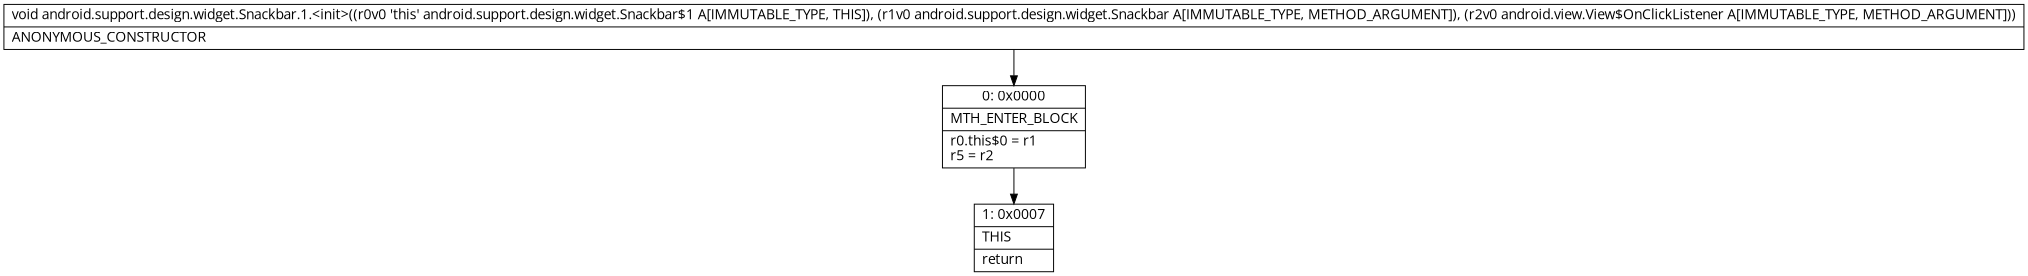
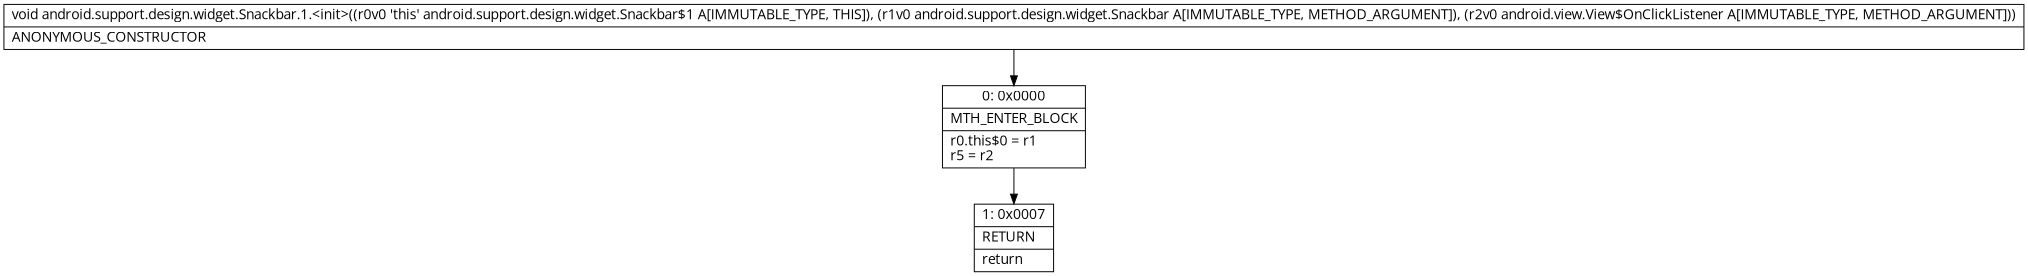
node "1: 0x0007": text "THIS" -> "RETURN"
